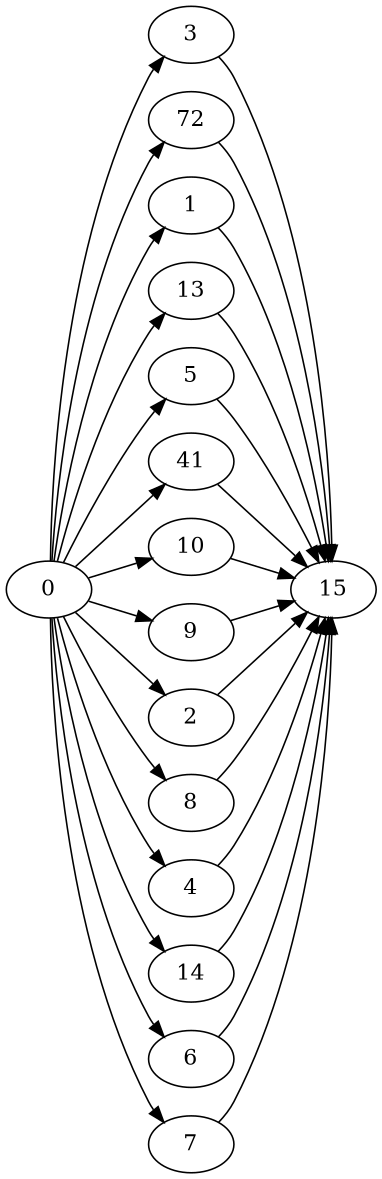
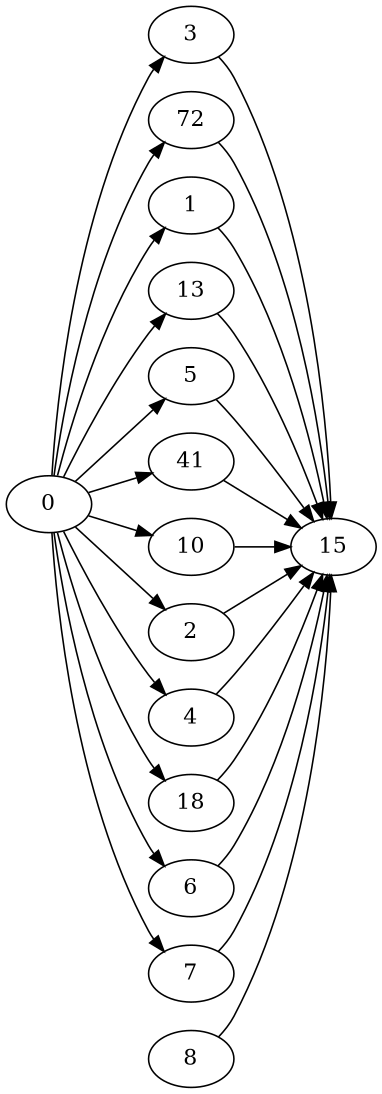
node "9": removed
edge "0" -> "8": removed
node "14": label "14" -> "18"
